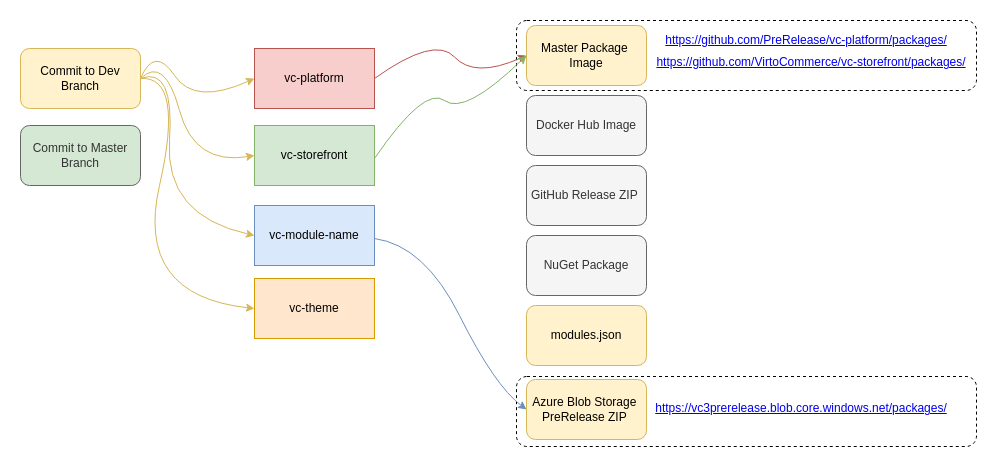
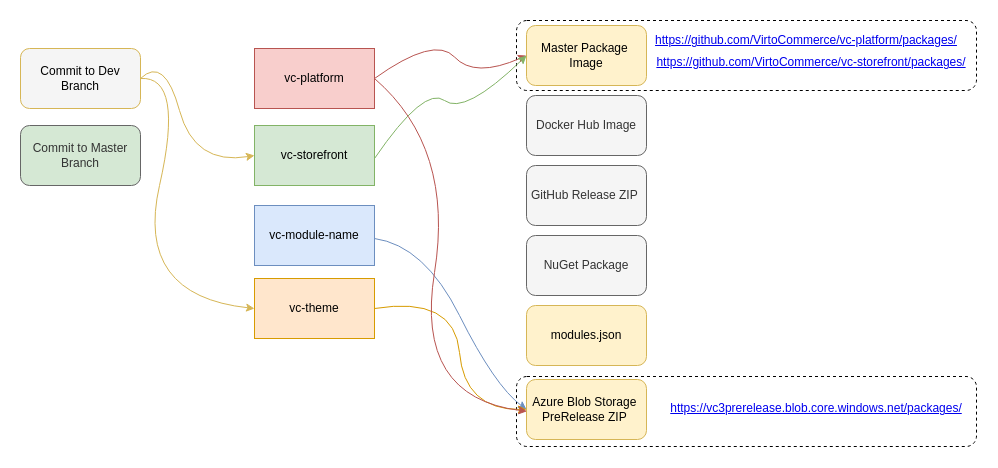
node "https://github.com/PreRelease/vc-platform/packages/": label "https://github.com/PreRelease/vc-platform/packages/" -> "https://github.com/VirtoCommerce/vc-platform/packages/"
node "Commit to Dev Branch": fillcolor #fff2cc -> #f5f5f5
edge "Commit to Dev Branch" -> "vc-platform": removed
edge "Commit to Dev Branch" -> "vc-module-name": removed
edge "vc-platform" -> "Azure Blob Storage PreRelease ZIP": added
edge "vc-theme" -> "Azure Blob Storage PreRelease ZIP": added
node "https://vc3prerelease.blob.core.windows.net/packages/": moved (802, 409) -> (817, 409)
